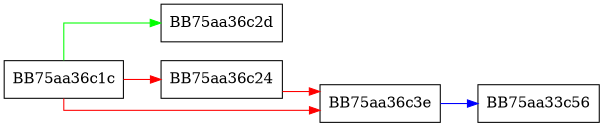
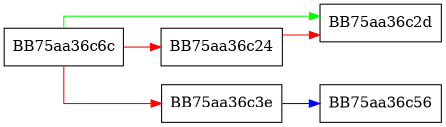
node "BB75aa36c1c": label "BB75aa36c1c" -> "BB75aa36c6c"
edge "BB75aa36c24" -> "BB75aa36c3e": now "BB75aa36c24" -> "BB75aa36c2d"
node "BB75aa33c56": label "BB75aa33c56" -> "BB75aa36c56"
